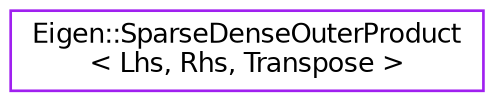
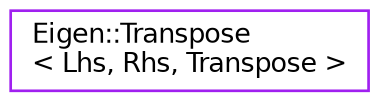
node "Eigen::SparseDenseOuterProduct < Lhs, Rhs, Transpose >": label "Eigen::SparseDenseOuterProduct < Lhs, Rhs, Transpose >" -> "Eigen::Transpose < Lhs, Rhs, Transpose >"
